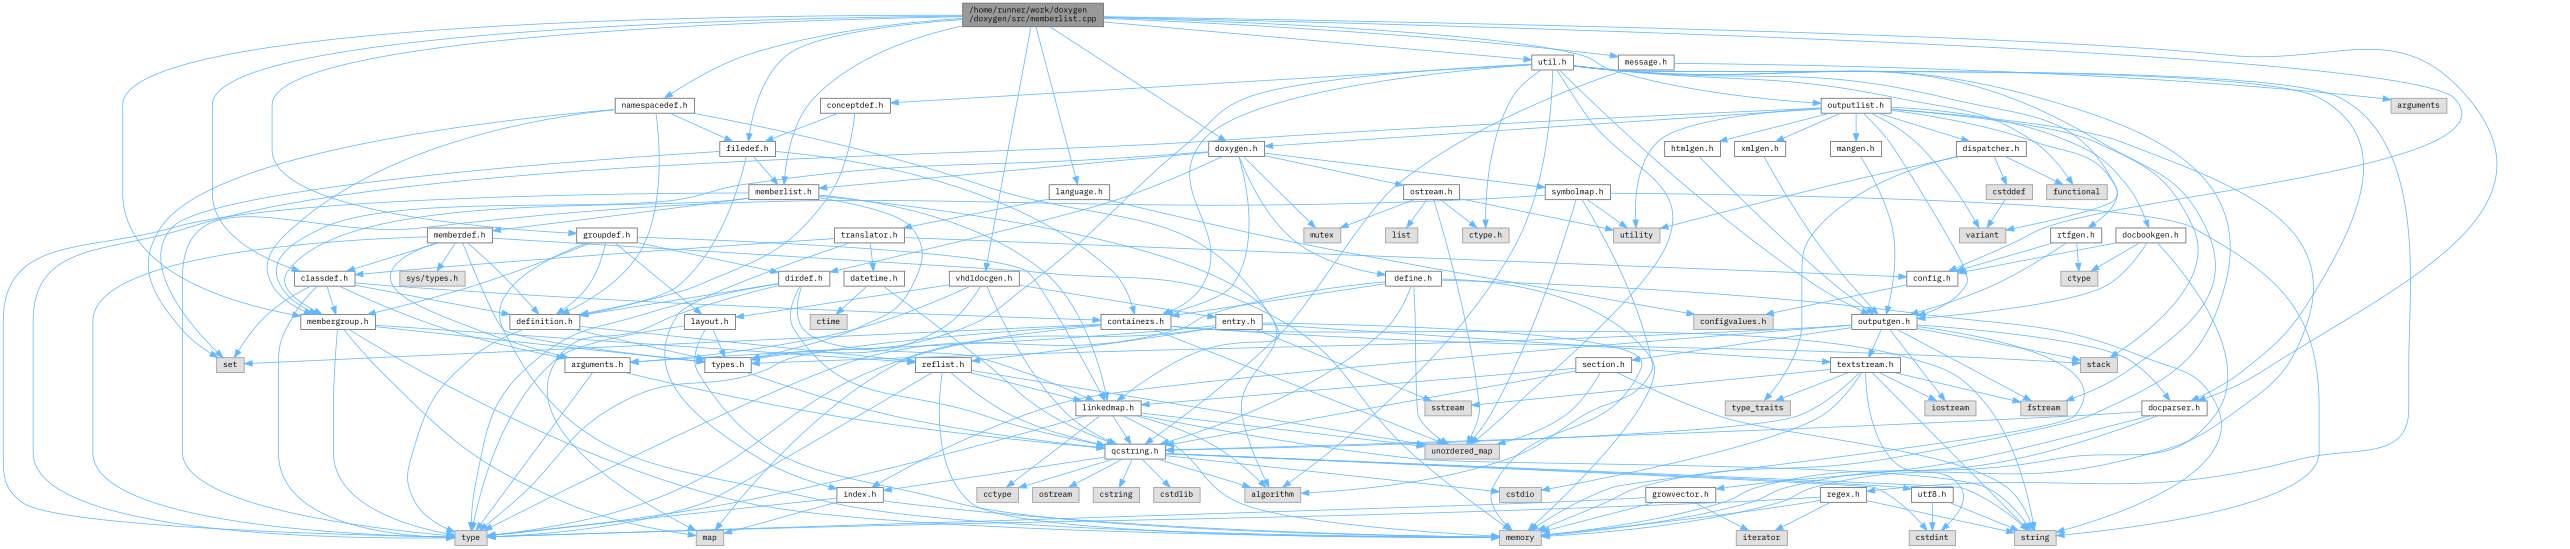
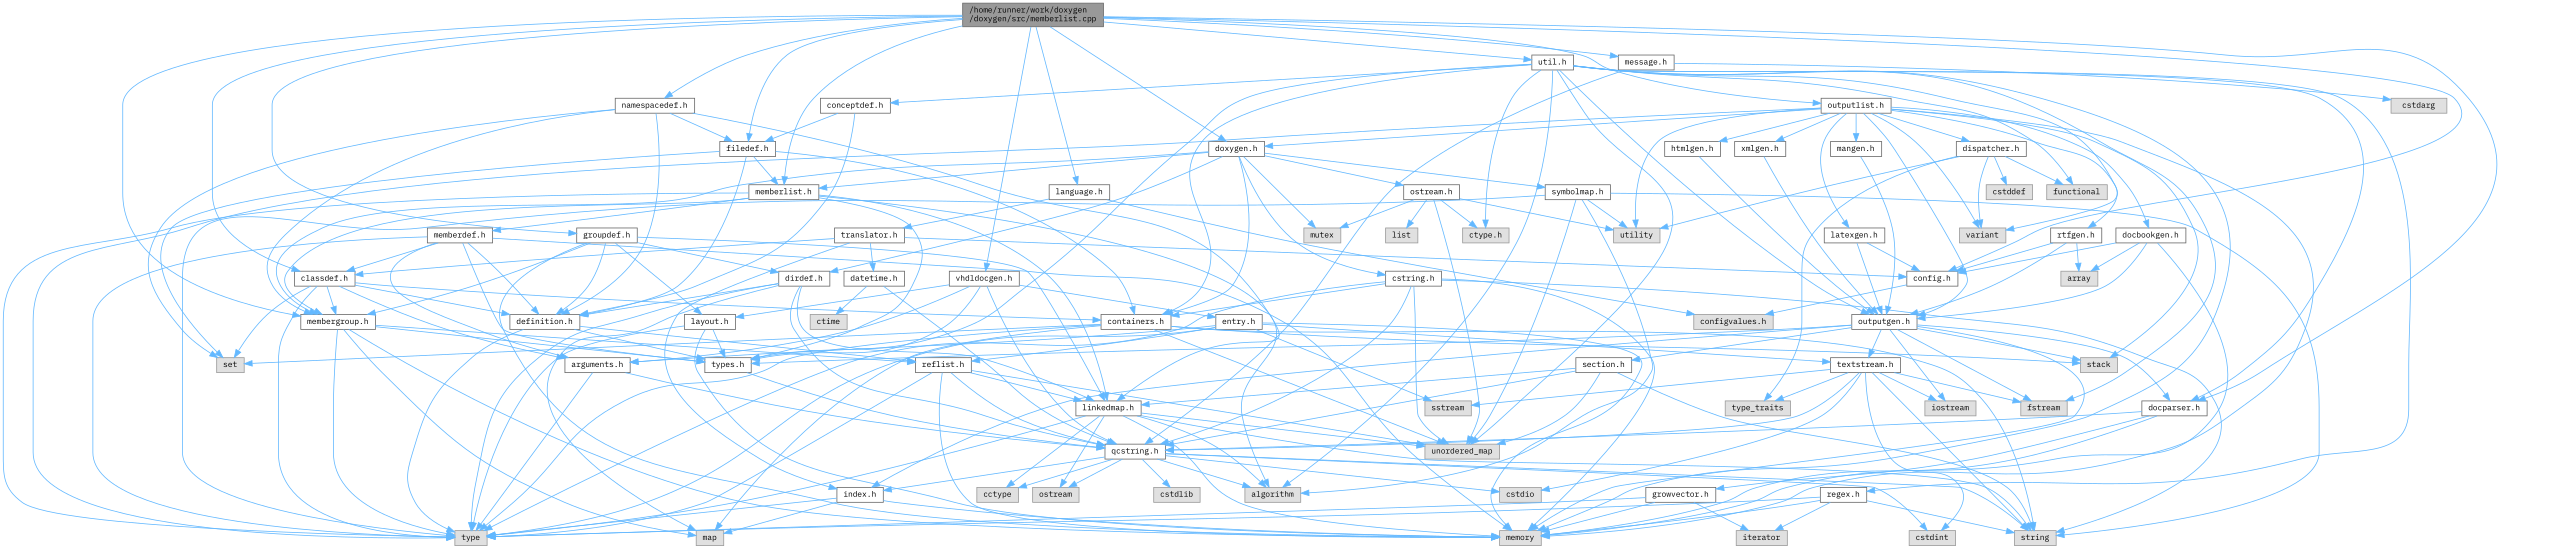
node "arguments": label "arguments" -> "cstdarg"
edge "cstddef" -> "variant": now "dispatcher.h" -> "variant"
node "latexgen.h": added
node "sys/types.h": removed
node "define.h": label "define.h" -> "cstring.h"
node "ctype": label "ctype" -> "array"
edge "linkedmap.h" -> "qcstring.h": now "linkedmap.h" -> "ostream"
node "cstring": removed
node "utf8.h": removed
